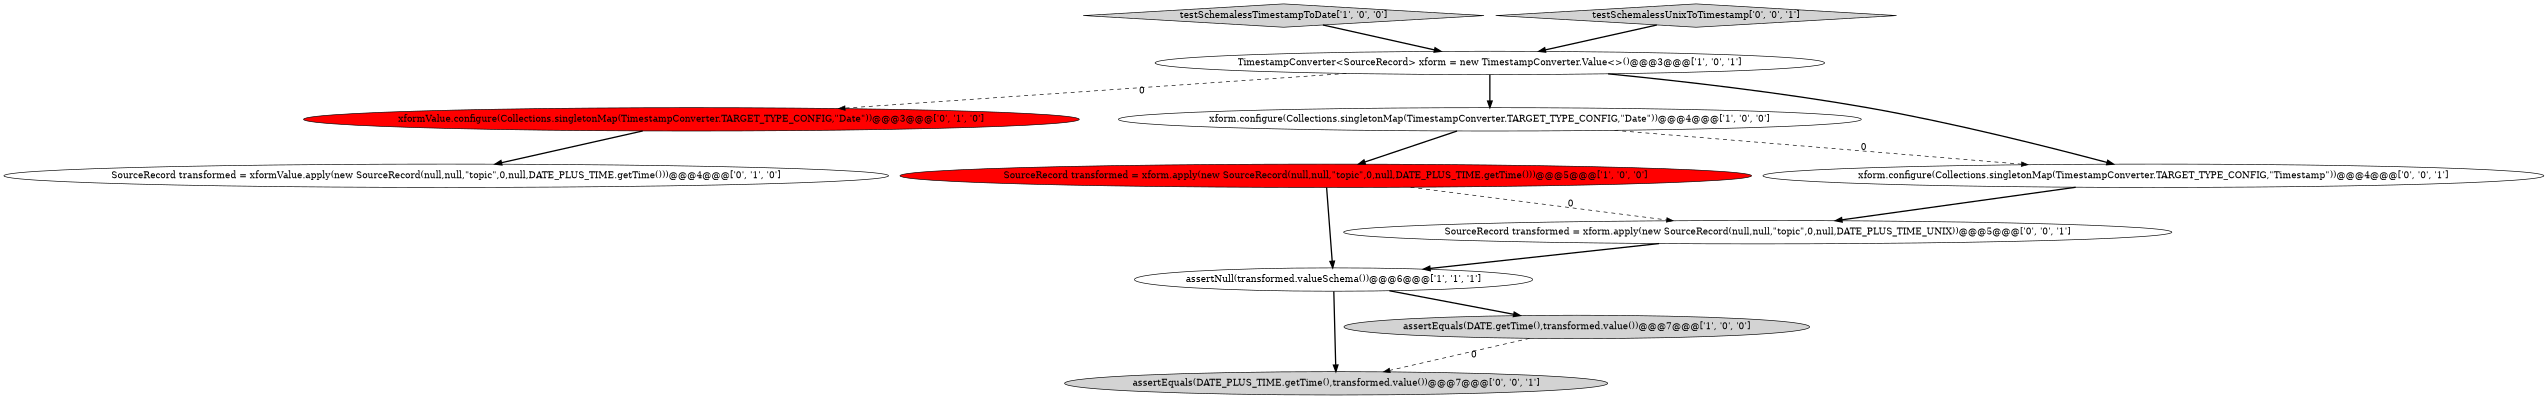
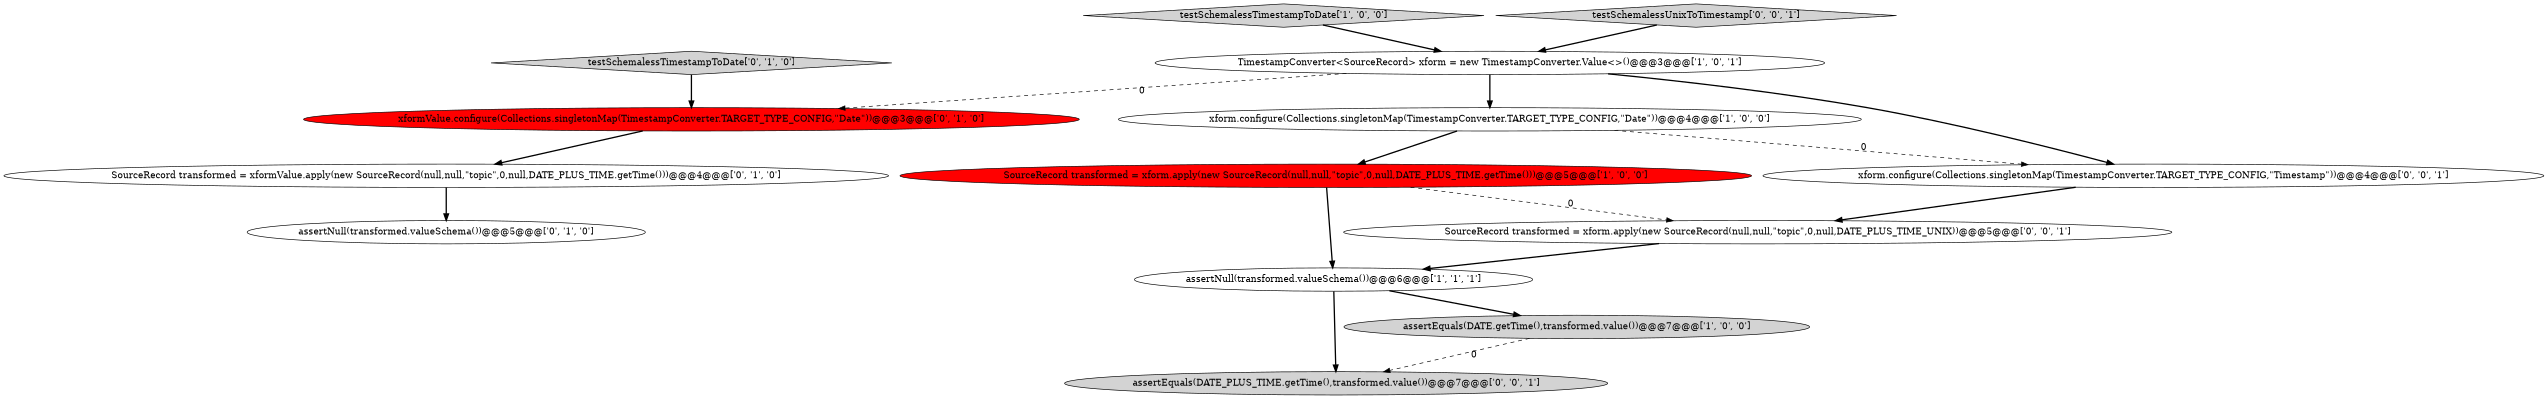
node "testSchemalessTimestampToDate['0', '1', '0']": added
node "assertNull(transformed.valueSchema())@@@5@@@['0', '1', '0']": added
